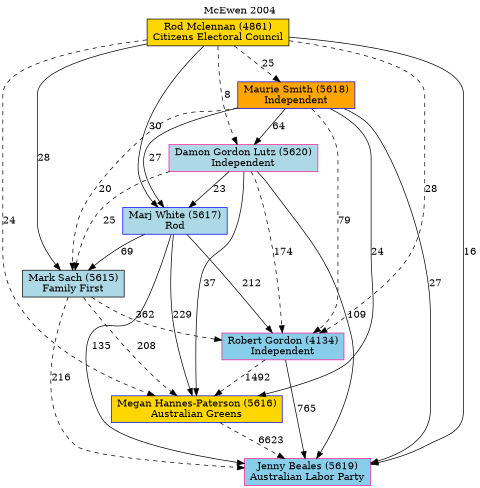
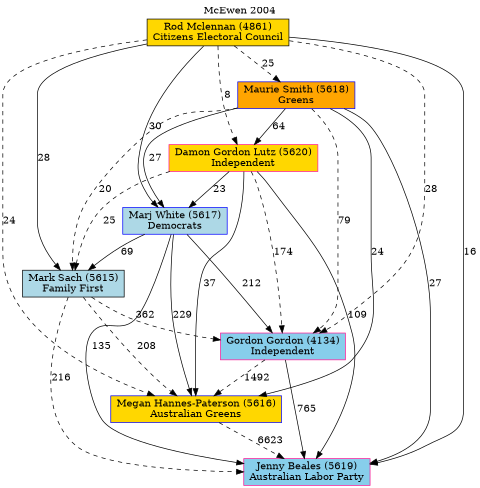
node "Maurie Smith (5618) Independent": label "Maurie Smith (5618) Independent" -> "Maurie Smith (5618) Greens"
node "Damon Gordon Lutz (5620) Independent": fillcolor lightblue -> gold
node "Marj White (5617) Rod": label "Marj White (5617) Rod" -> "Marj White (5617) Democrats"
node "Robert Gordon (4134) Independent": label "Robert Gordon (4134) Independent" -> "Gordon Gordon (4134) Independent"
